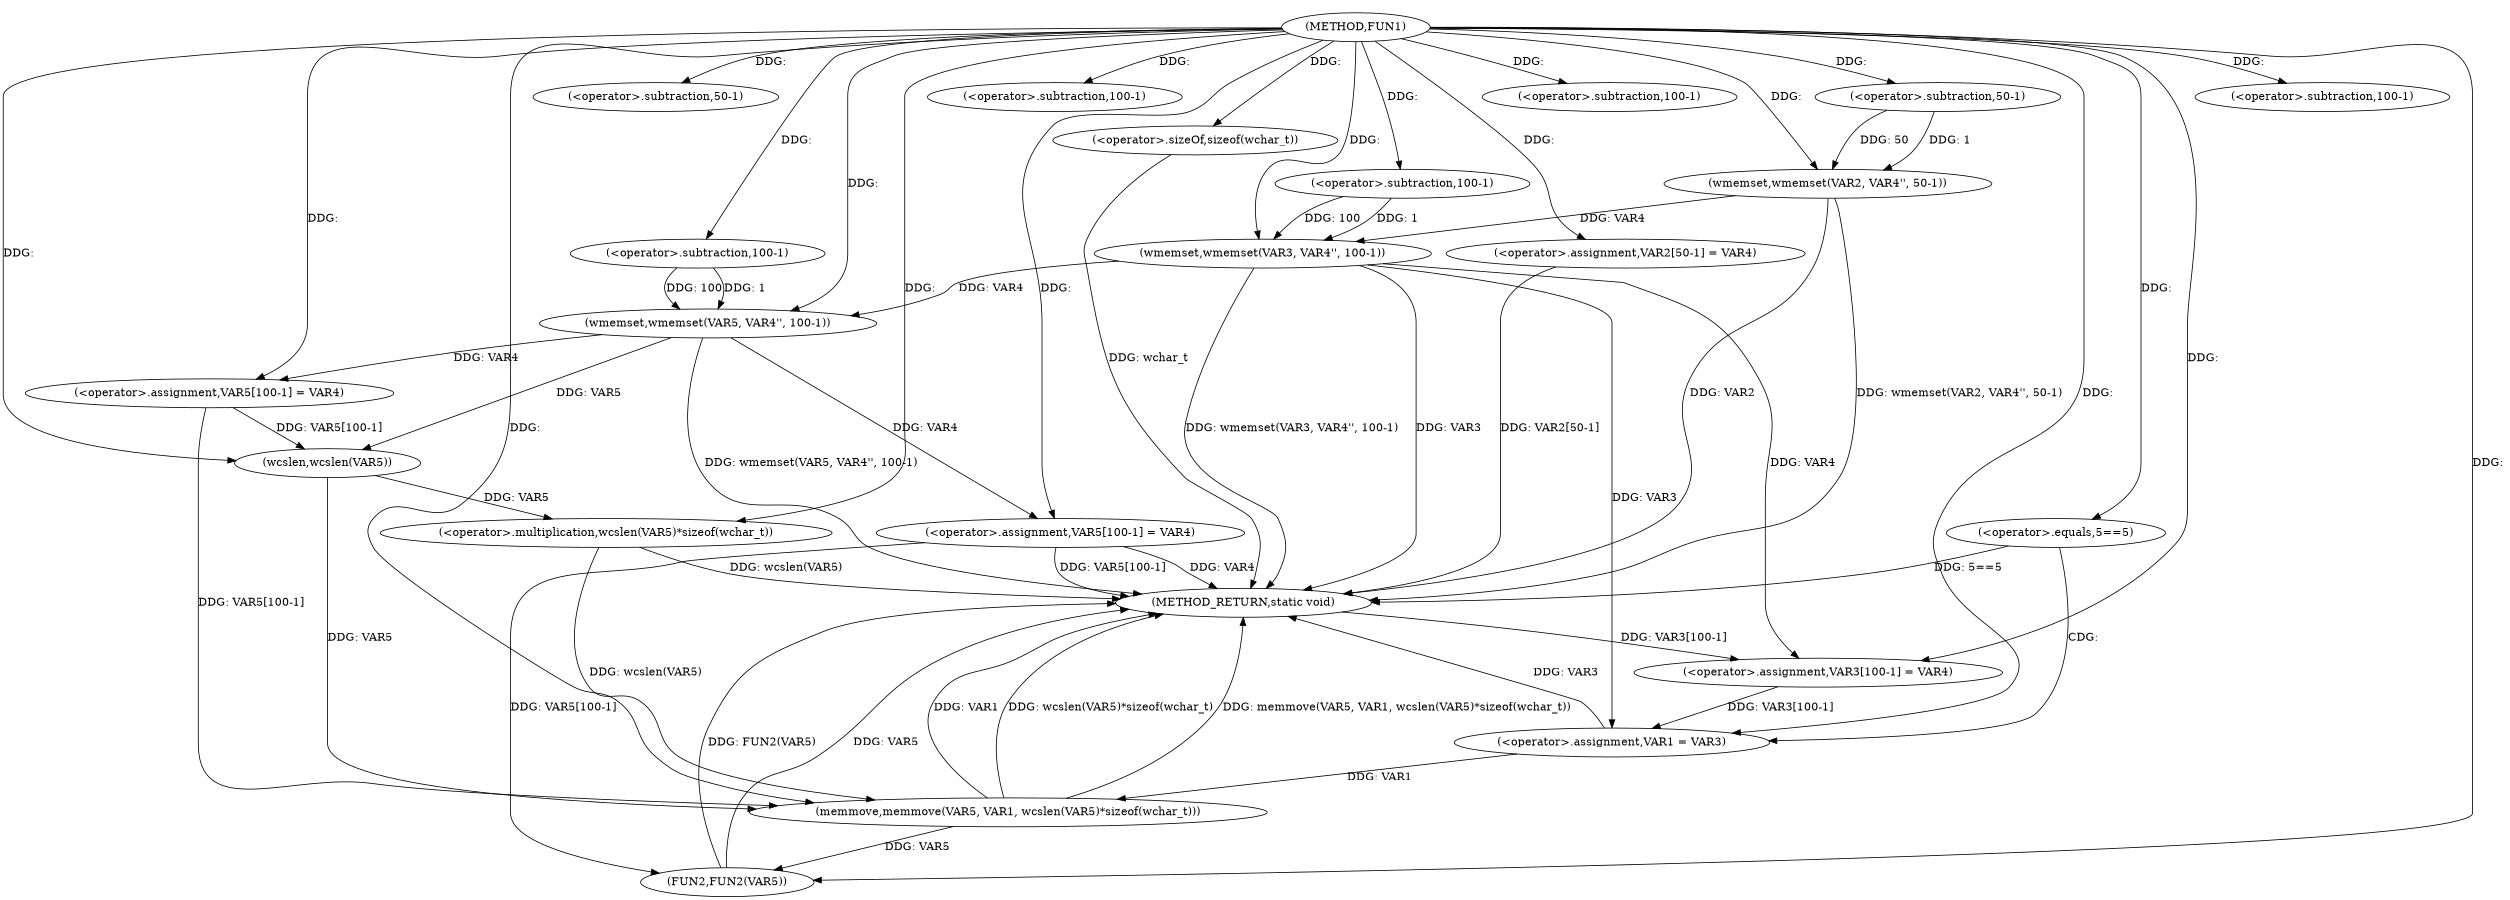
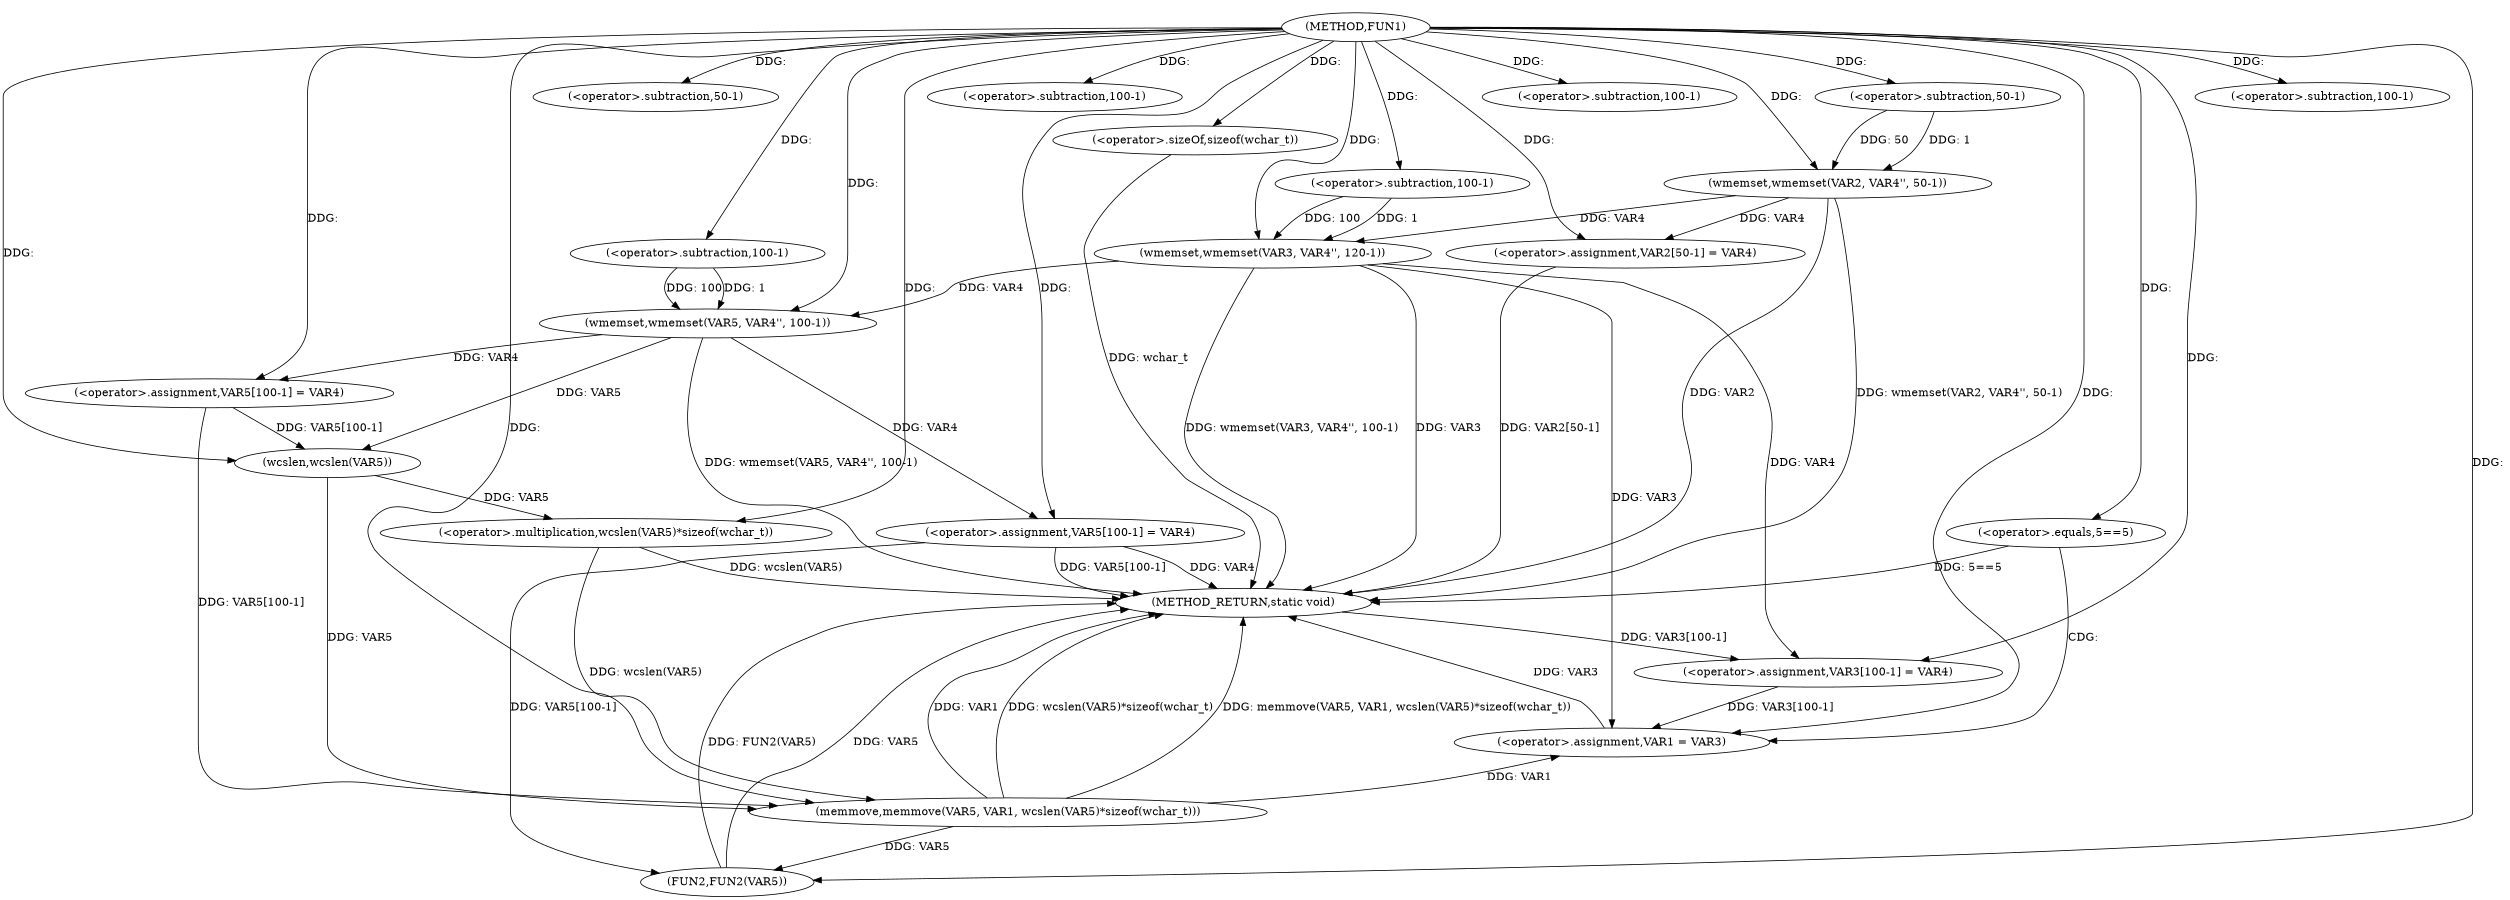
edge "(wmemset,wmemset(VAR2, VAR4'', 50-1))" -> "(<operator>.assignment,VAR2[50-1] = VAR4)": added, label "DDG: VAR4"
node "(wmemset,wmemset(VAR3, VAR4'', 100-1))": label "(wmemset,wmemset(VAR3, VAR4'', 100-1))" -> "(wmemset,wmemset(VAR3, VAR4'', 120-1))"
edge "(<operator>.assignment,VAR1 = VAR3)" -> "(memmove,memmove(VAR5, VAR1, wcslen(VAR5)*sizeof(wchar_t)))": reversed
